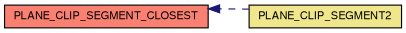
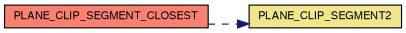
edge "PLANE_CLIP_SEGMENT2" -> "PLANE_CLIP_SEGMENT_CLOSEST": reversed
